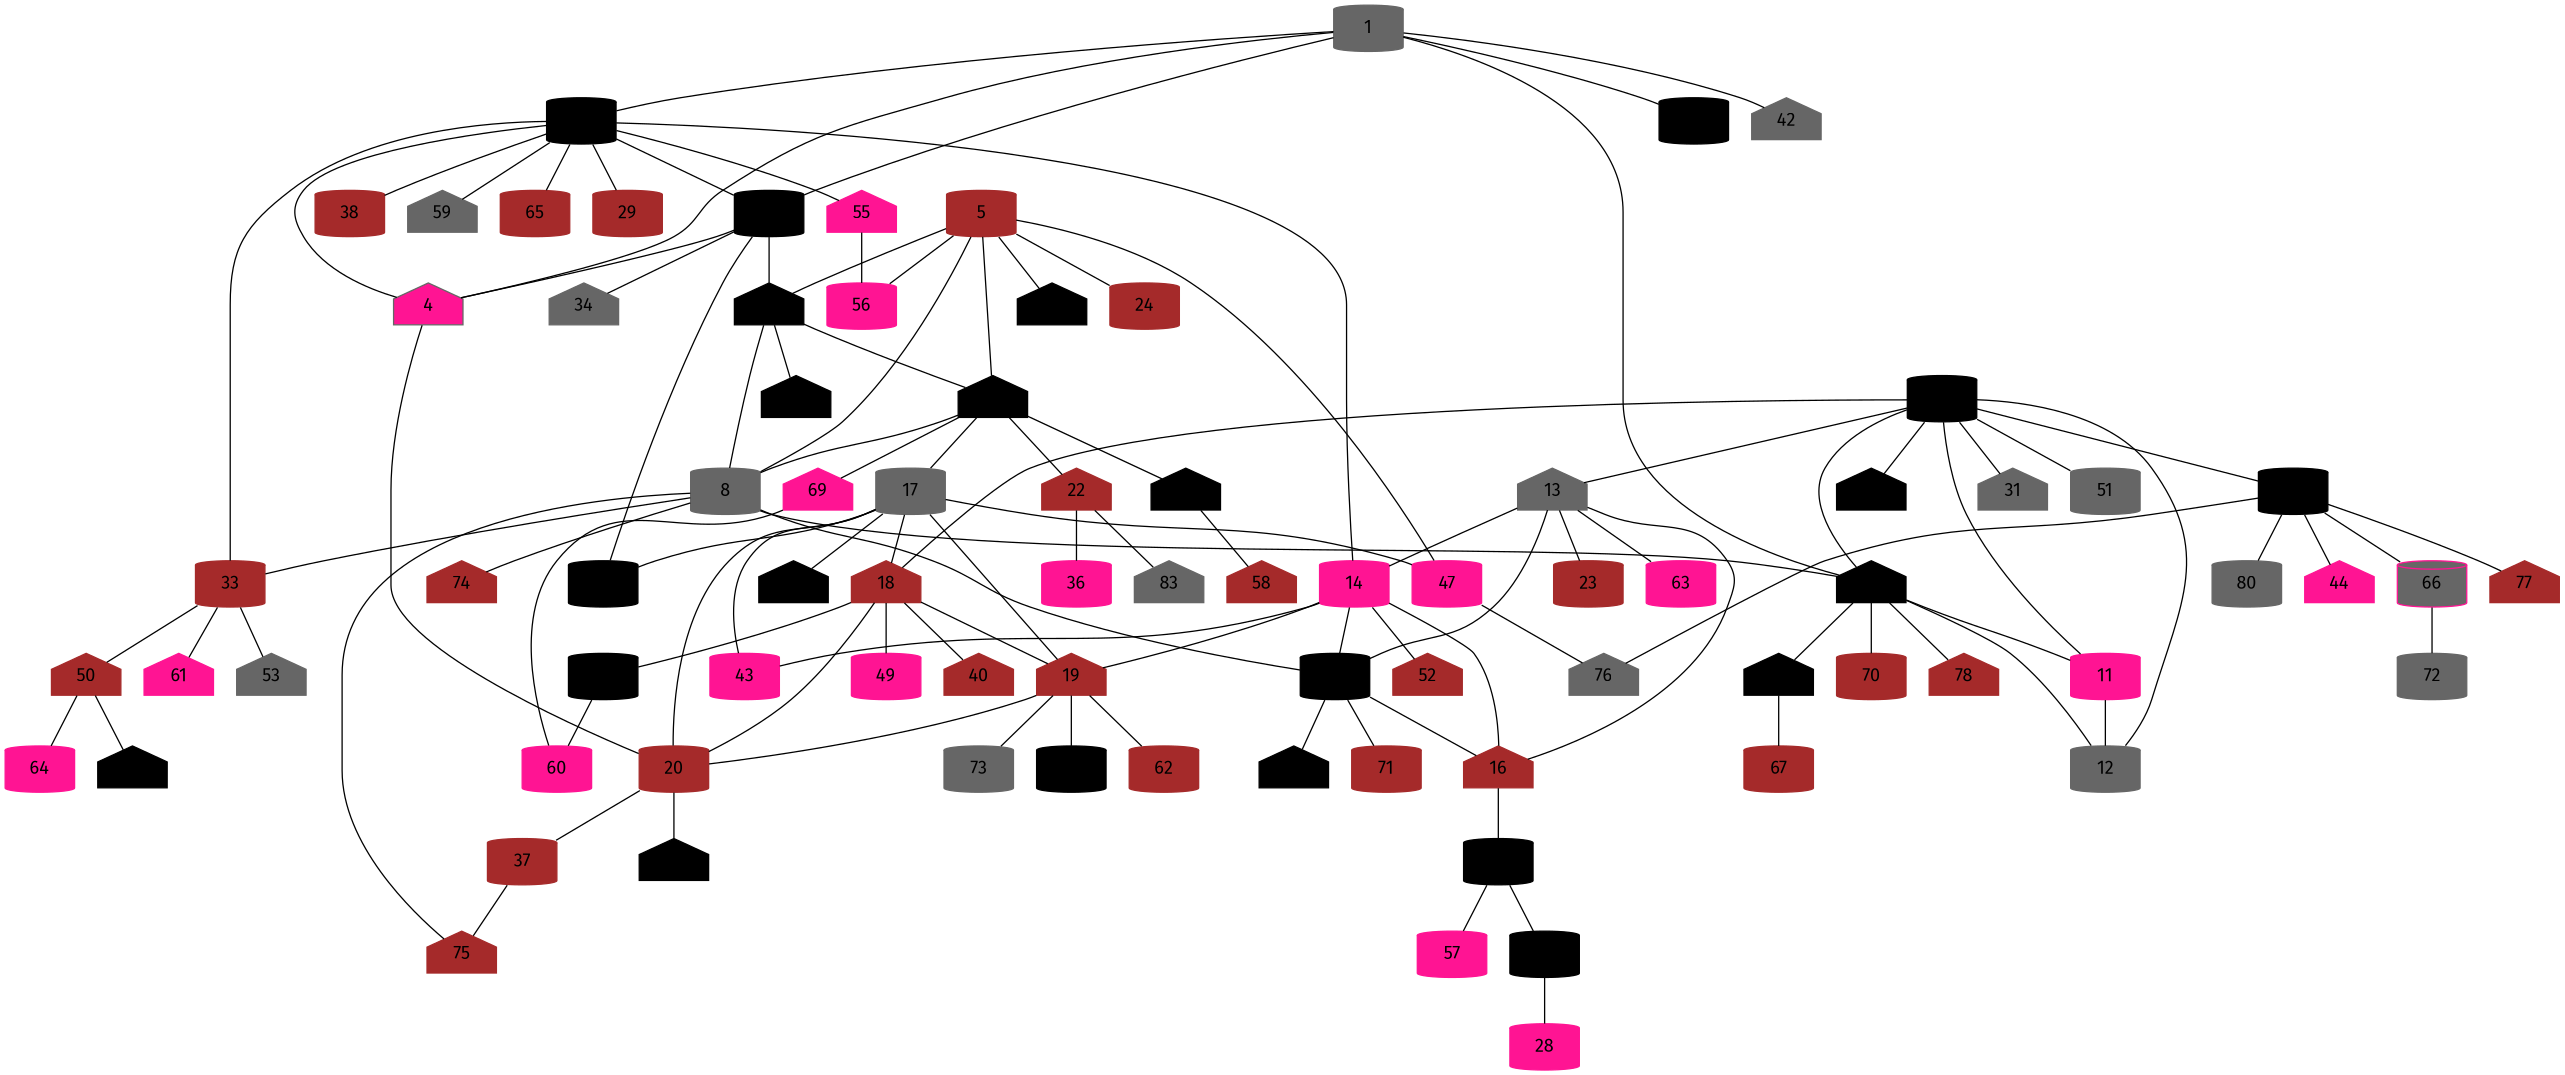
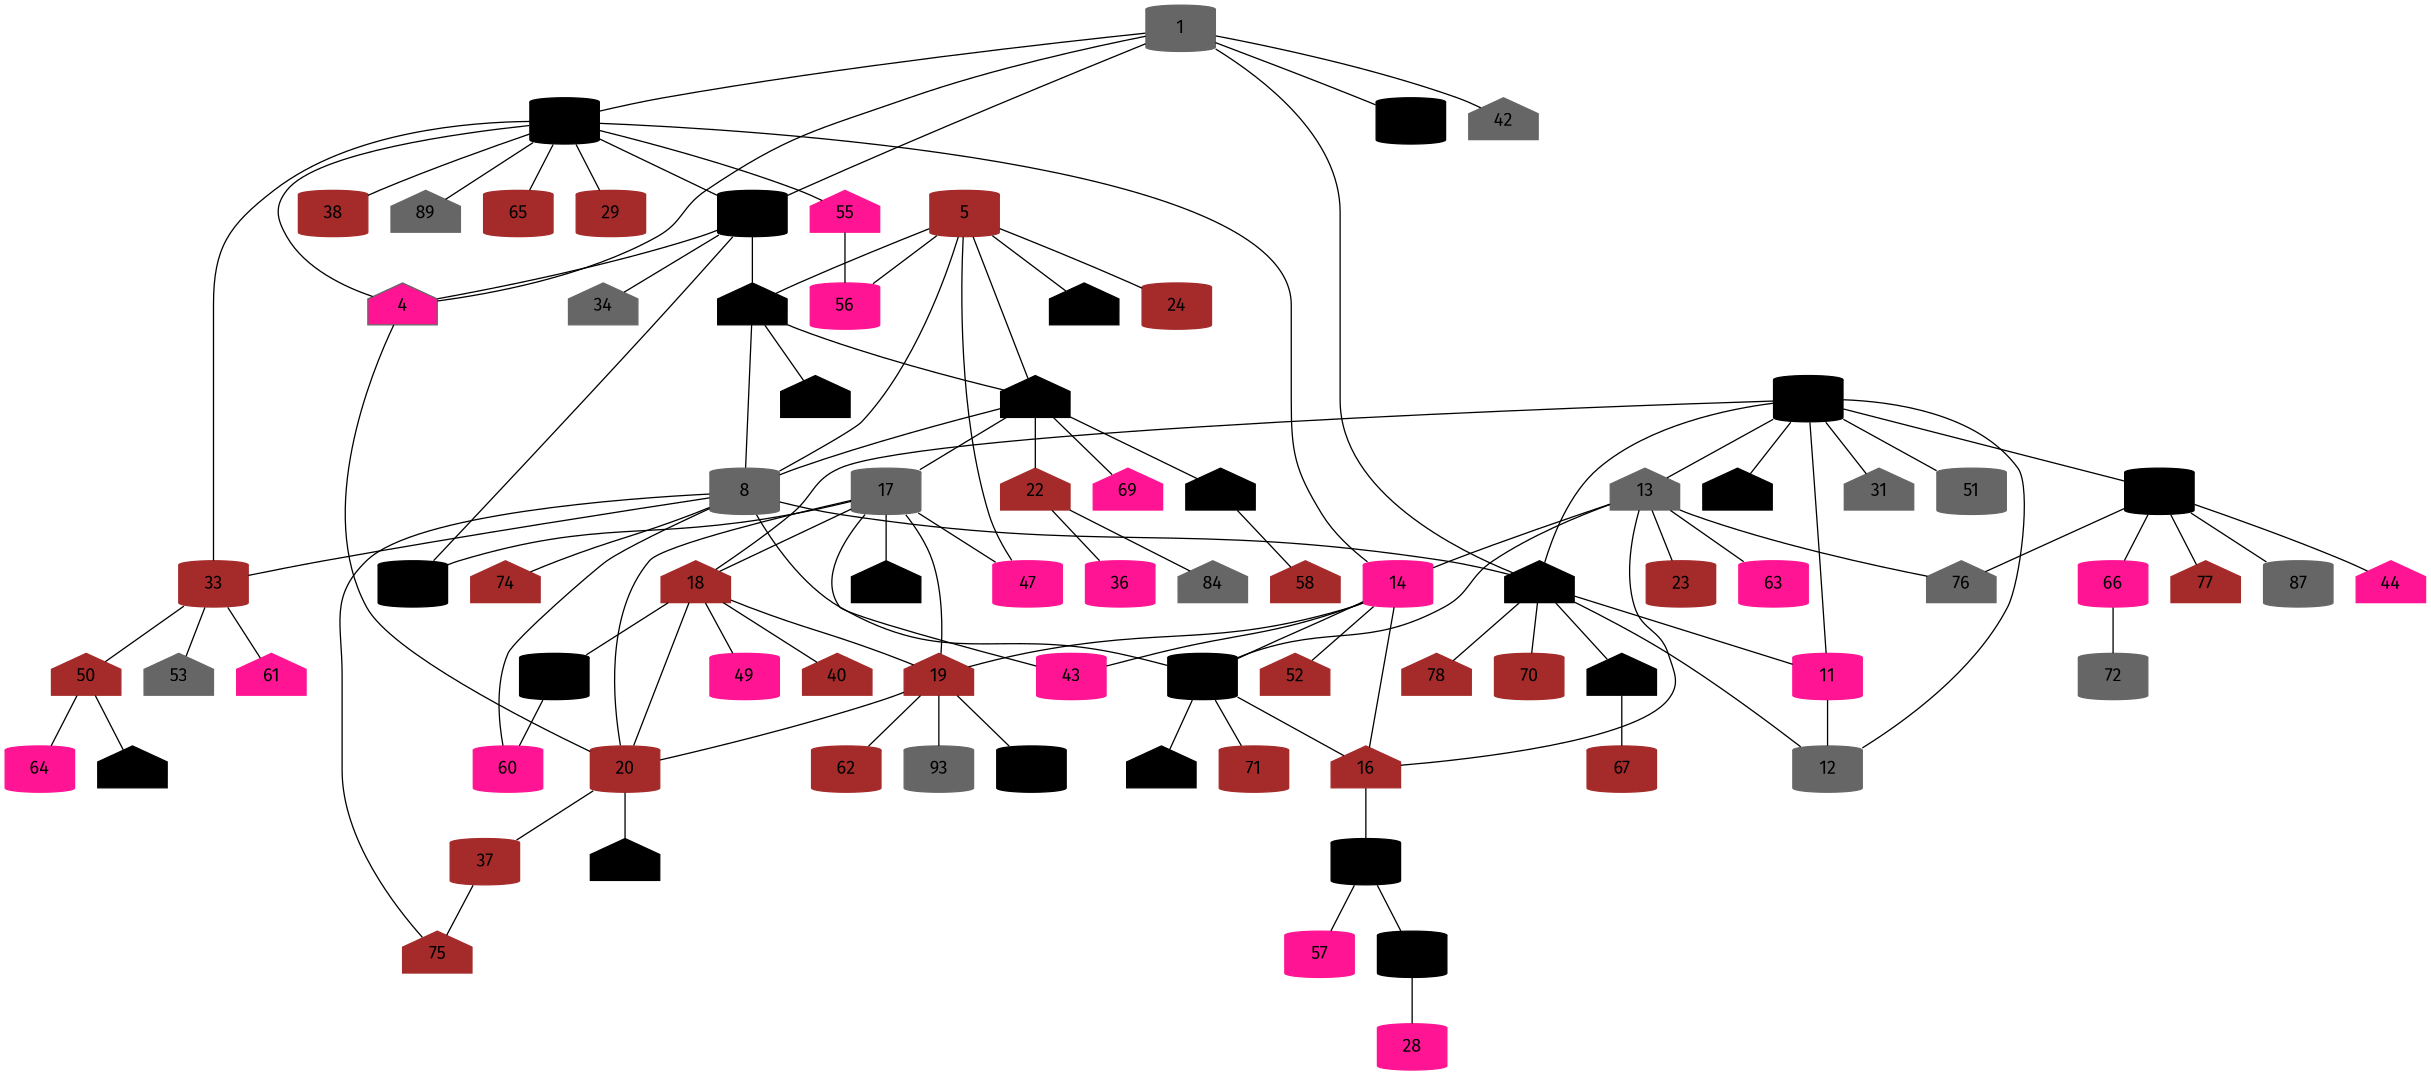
node "59": label "59" -> "89"
edge "69" -- "60": now "8" -- "60"
node "83": label "83" -> "84"
node "80": label "80" -> "87"
node "66": fillcolor gray40 -> deeppink
edge "47" -- "76": now "13" -- "76"
node "73": label "73" -> "93"
